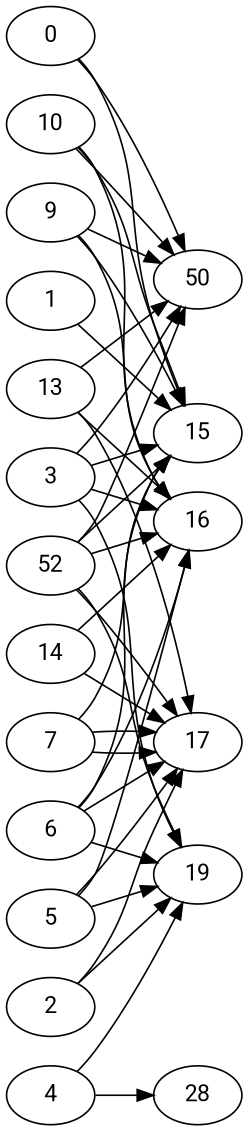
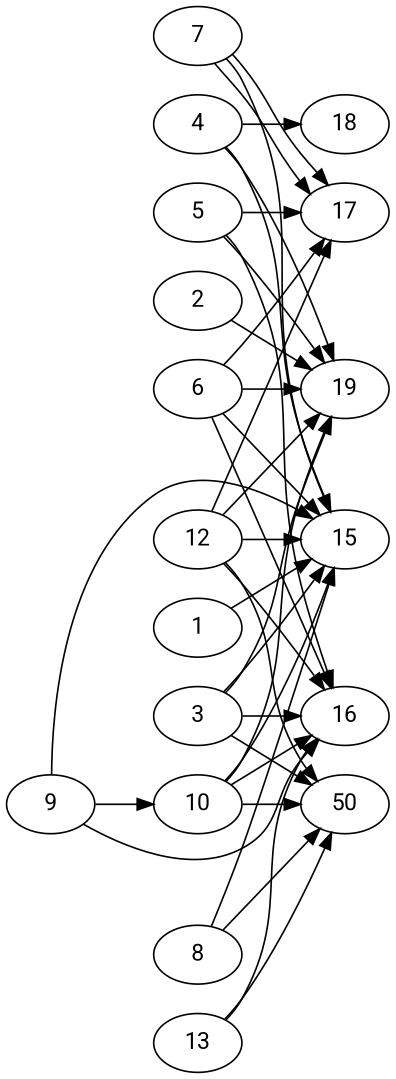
node "0": label "0" -> "8"
edge "9" -> "50": now "9" -> "10"
edge "4" -> "15": added
edge "13" -> "17": removed
node "52": label "52" -> "12"
edge "10" -> "19": added
node "14": removed
edge "2" -> "17": removed
node "28": label "28" -> "18"
